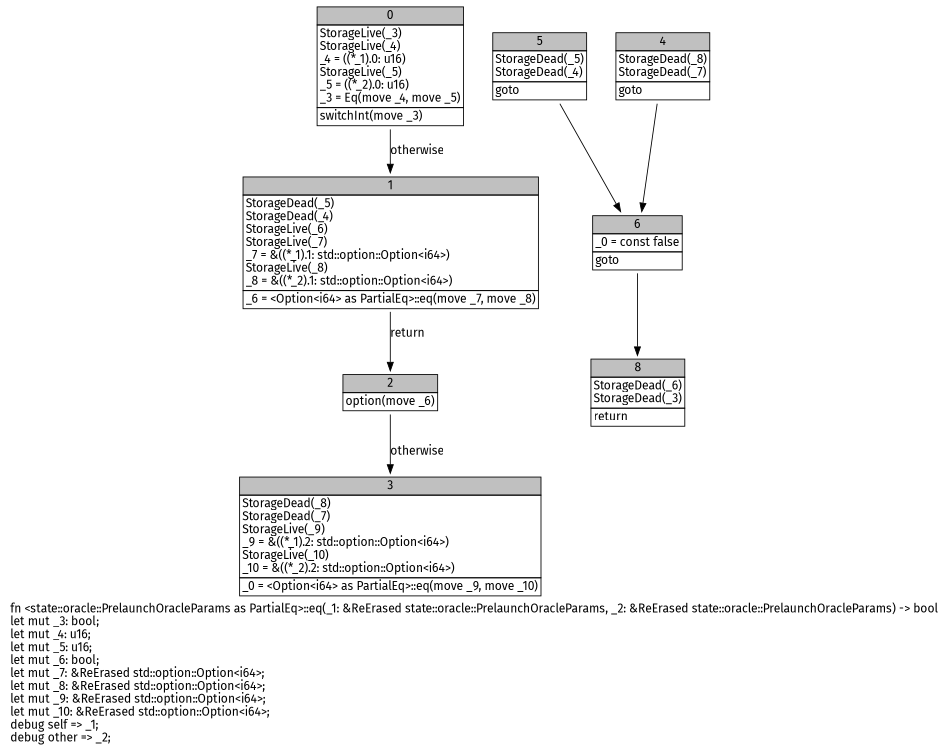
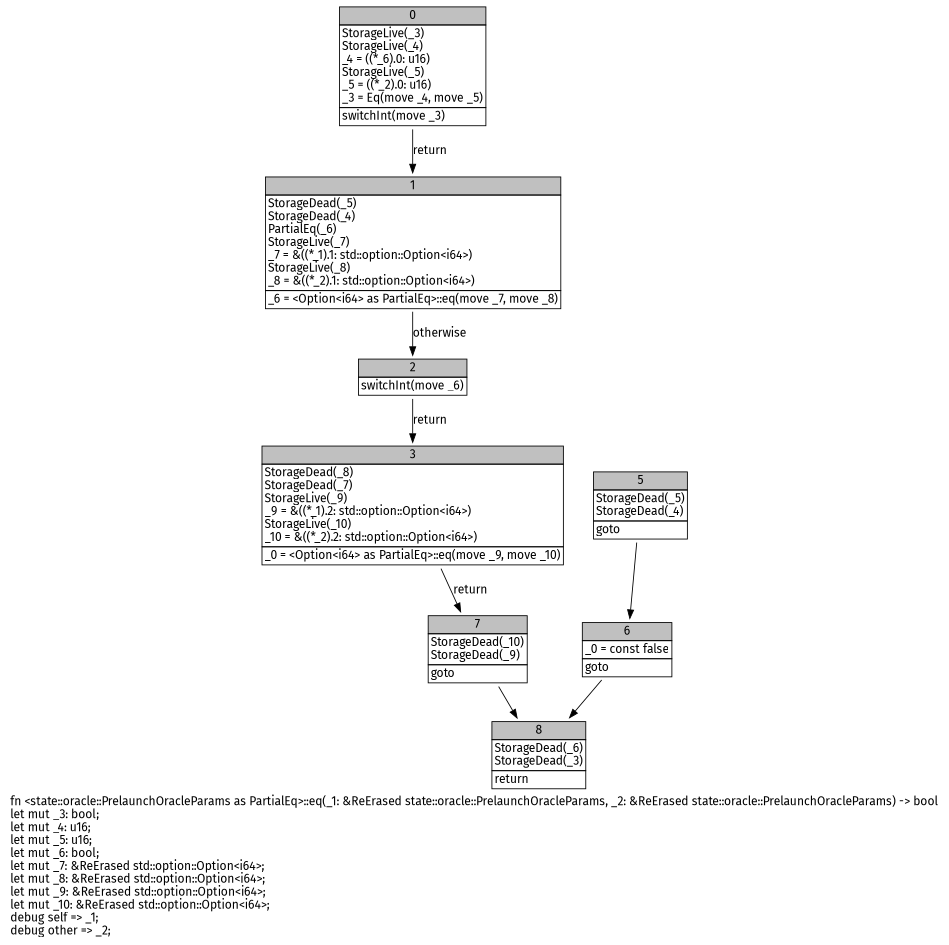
node "0": text "_4 = ((*_1).0: u16)" -> "_4 = ((*_6).0: u16)"
node "4": removed
edge "0" -> "1": label "otherwise" -> "return"
node "1": text "StorageLive(_6)" -> "PartialEq(_6)"
edge "1" -> "2": label "return" -> "otherwise"
node "2": text "option(move _6)" -> "switchInt(move _6)"
edge "2" -> "3": label "otherwise" -> "return"
node "7": added
